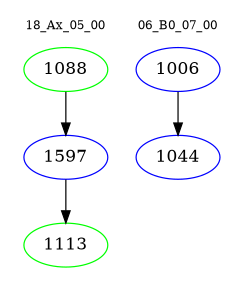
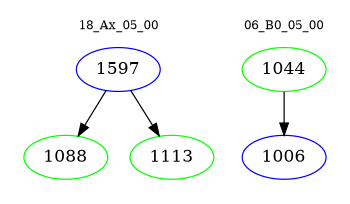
cluster "06_B0_07_00": label "06_B0_07_00" -> "06_B0_05_00"
edge "1088" -> "1597": reversed
edge "1006" -> "1044": reversed
node "1044": color blue -> green
